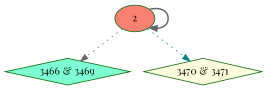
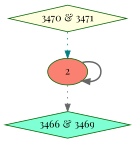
edge "2" -> "3470 & 3471": reversed
